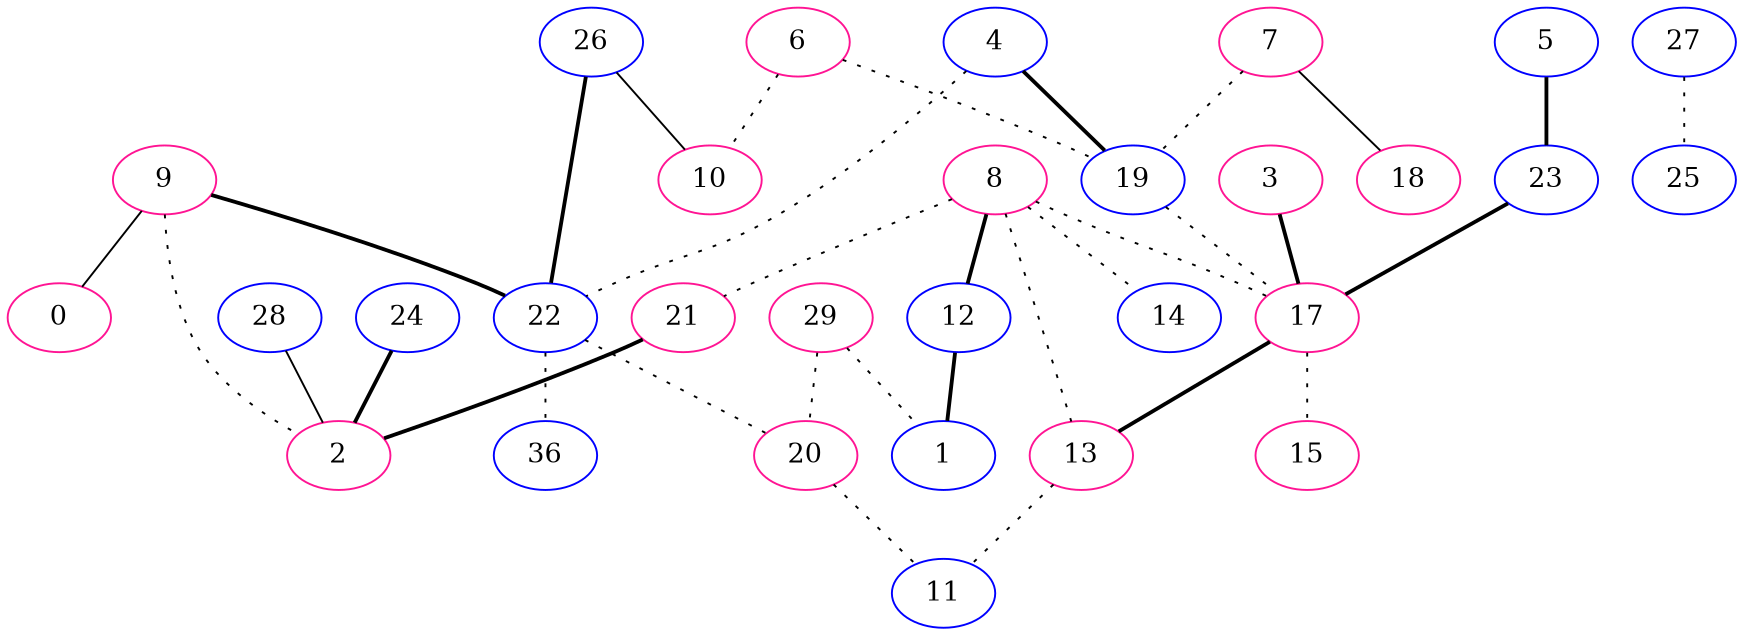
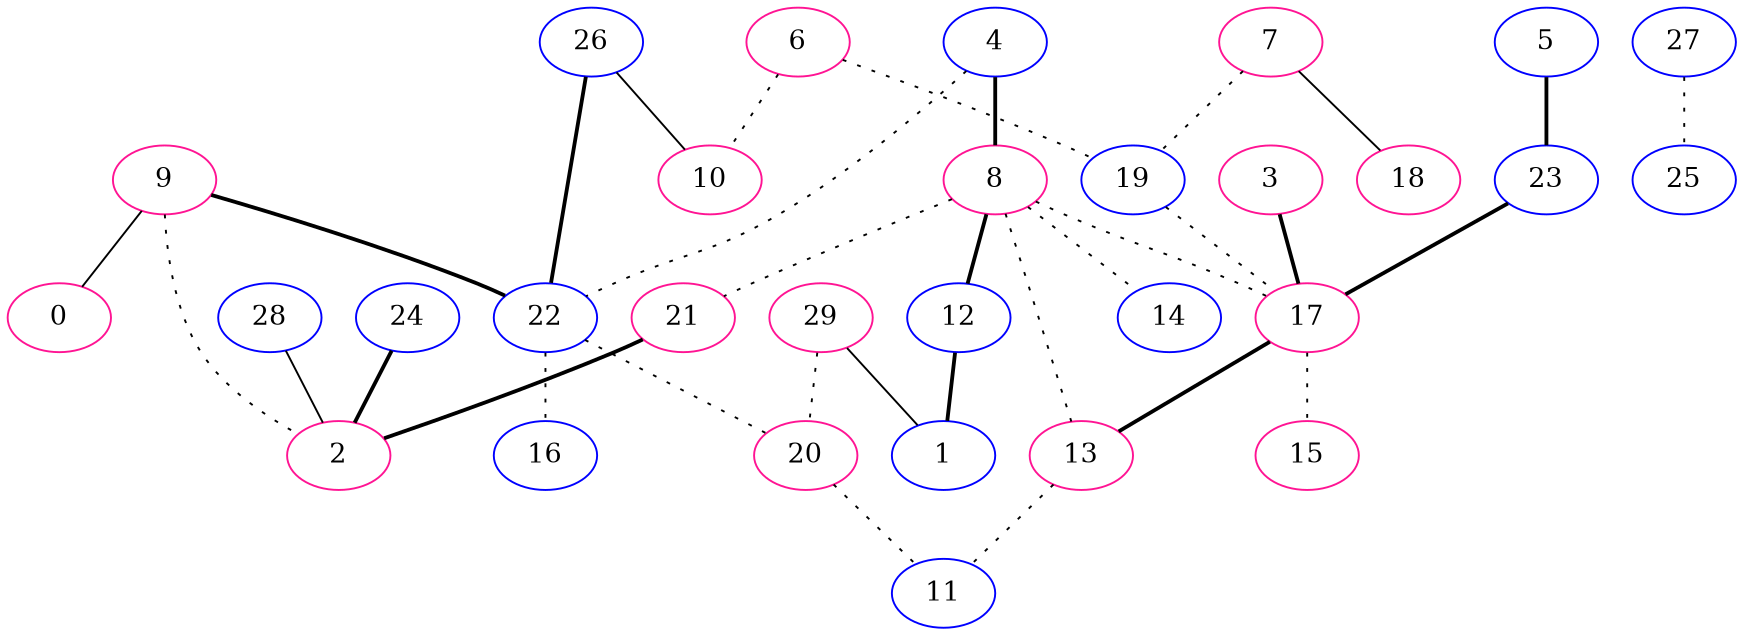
edge "4" -- "19": now "4" -- "8"
edge "29" -- "1": style dotted -> solid
node "36": label "36" -> "16"
